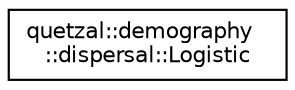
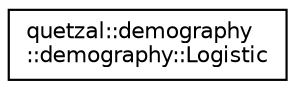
node "quetzal::demography ::dispersal::Logistic": label "quetzal::demography ::dispersal::Logistic" -> "quetzal::demography ::demography::Logistic"
